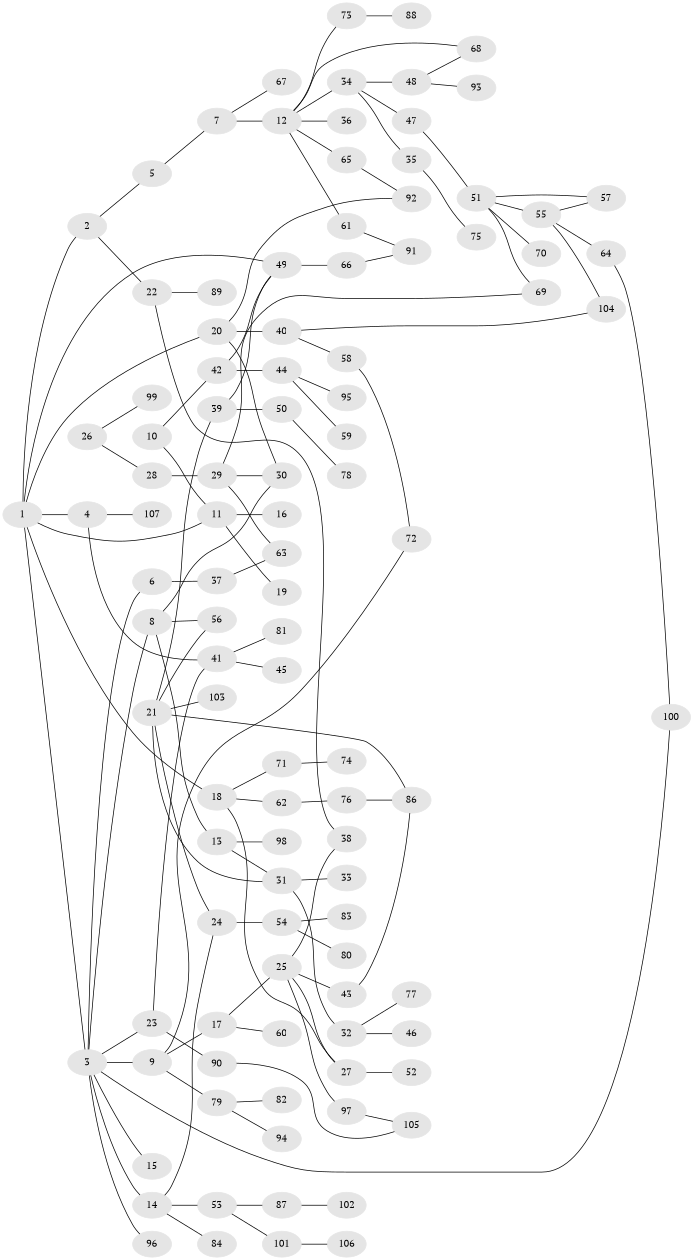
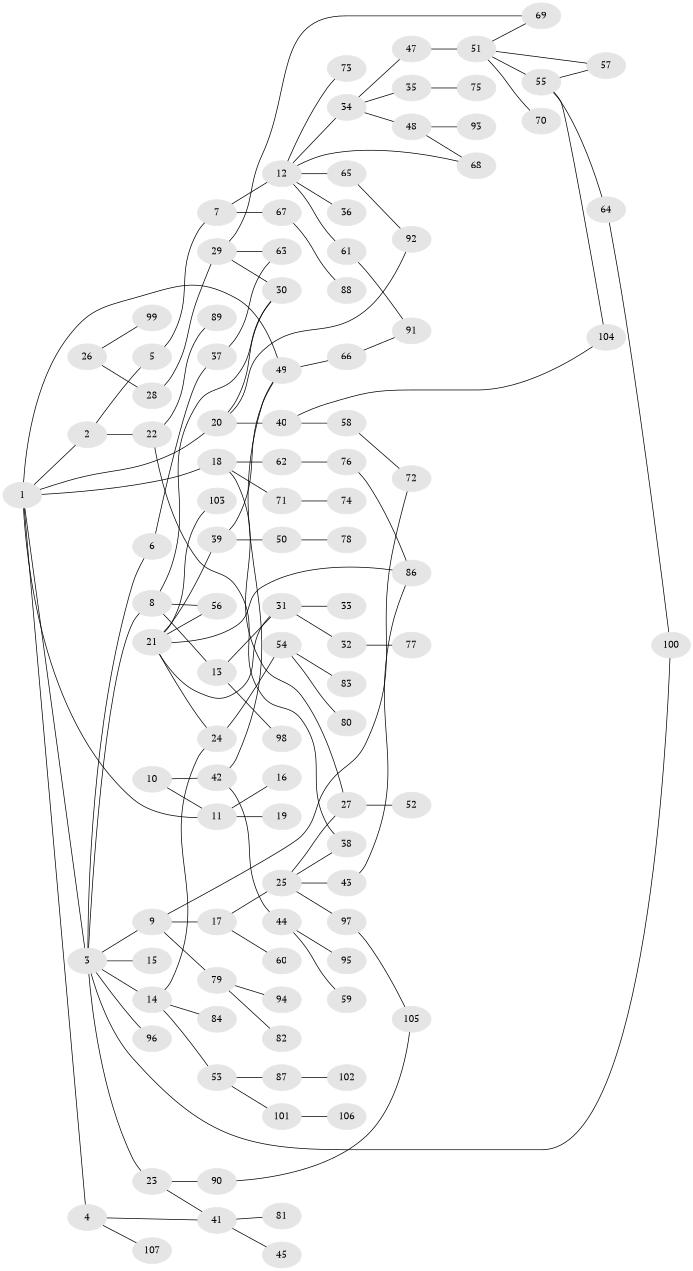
edge "73" -- "88": now "67" -- "88"
node "46": removed
